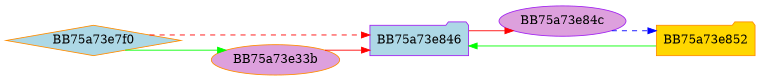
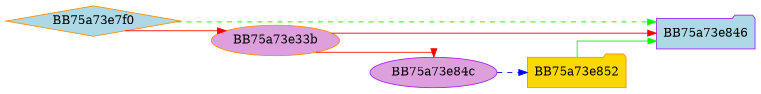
edge "BB75a73e846" -> "BB75a73e84c": now "BB75a73e33b" -> "BB75a73e84c"
edge "BB75a73e7f0" -> "BB75a73e846": color red -> green
edge "BB75a73e7f0" -> "BB75a73e33b": color green -> red
